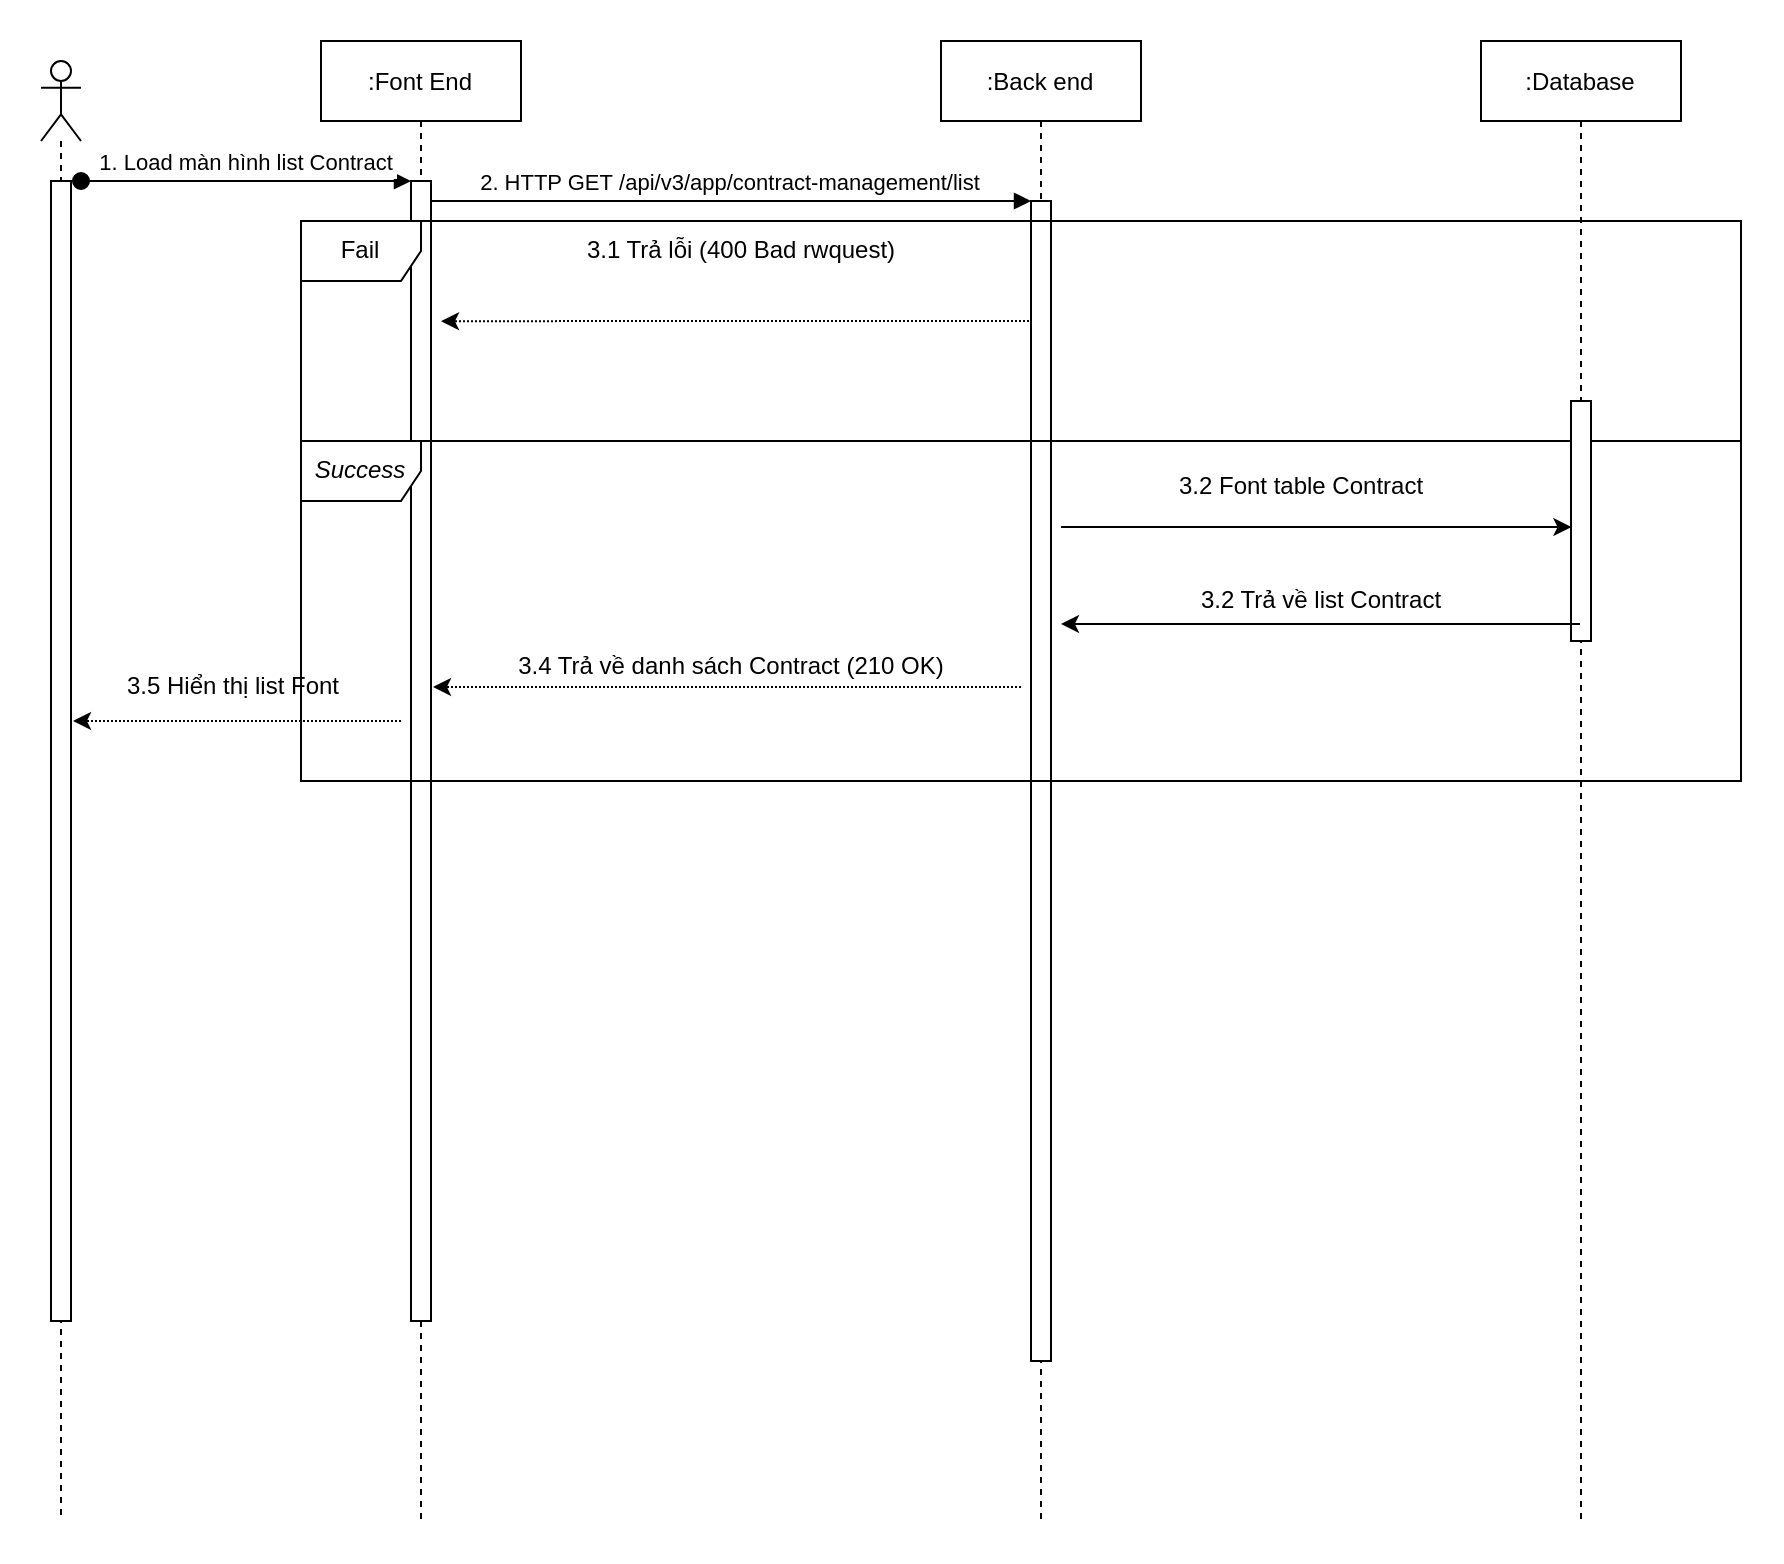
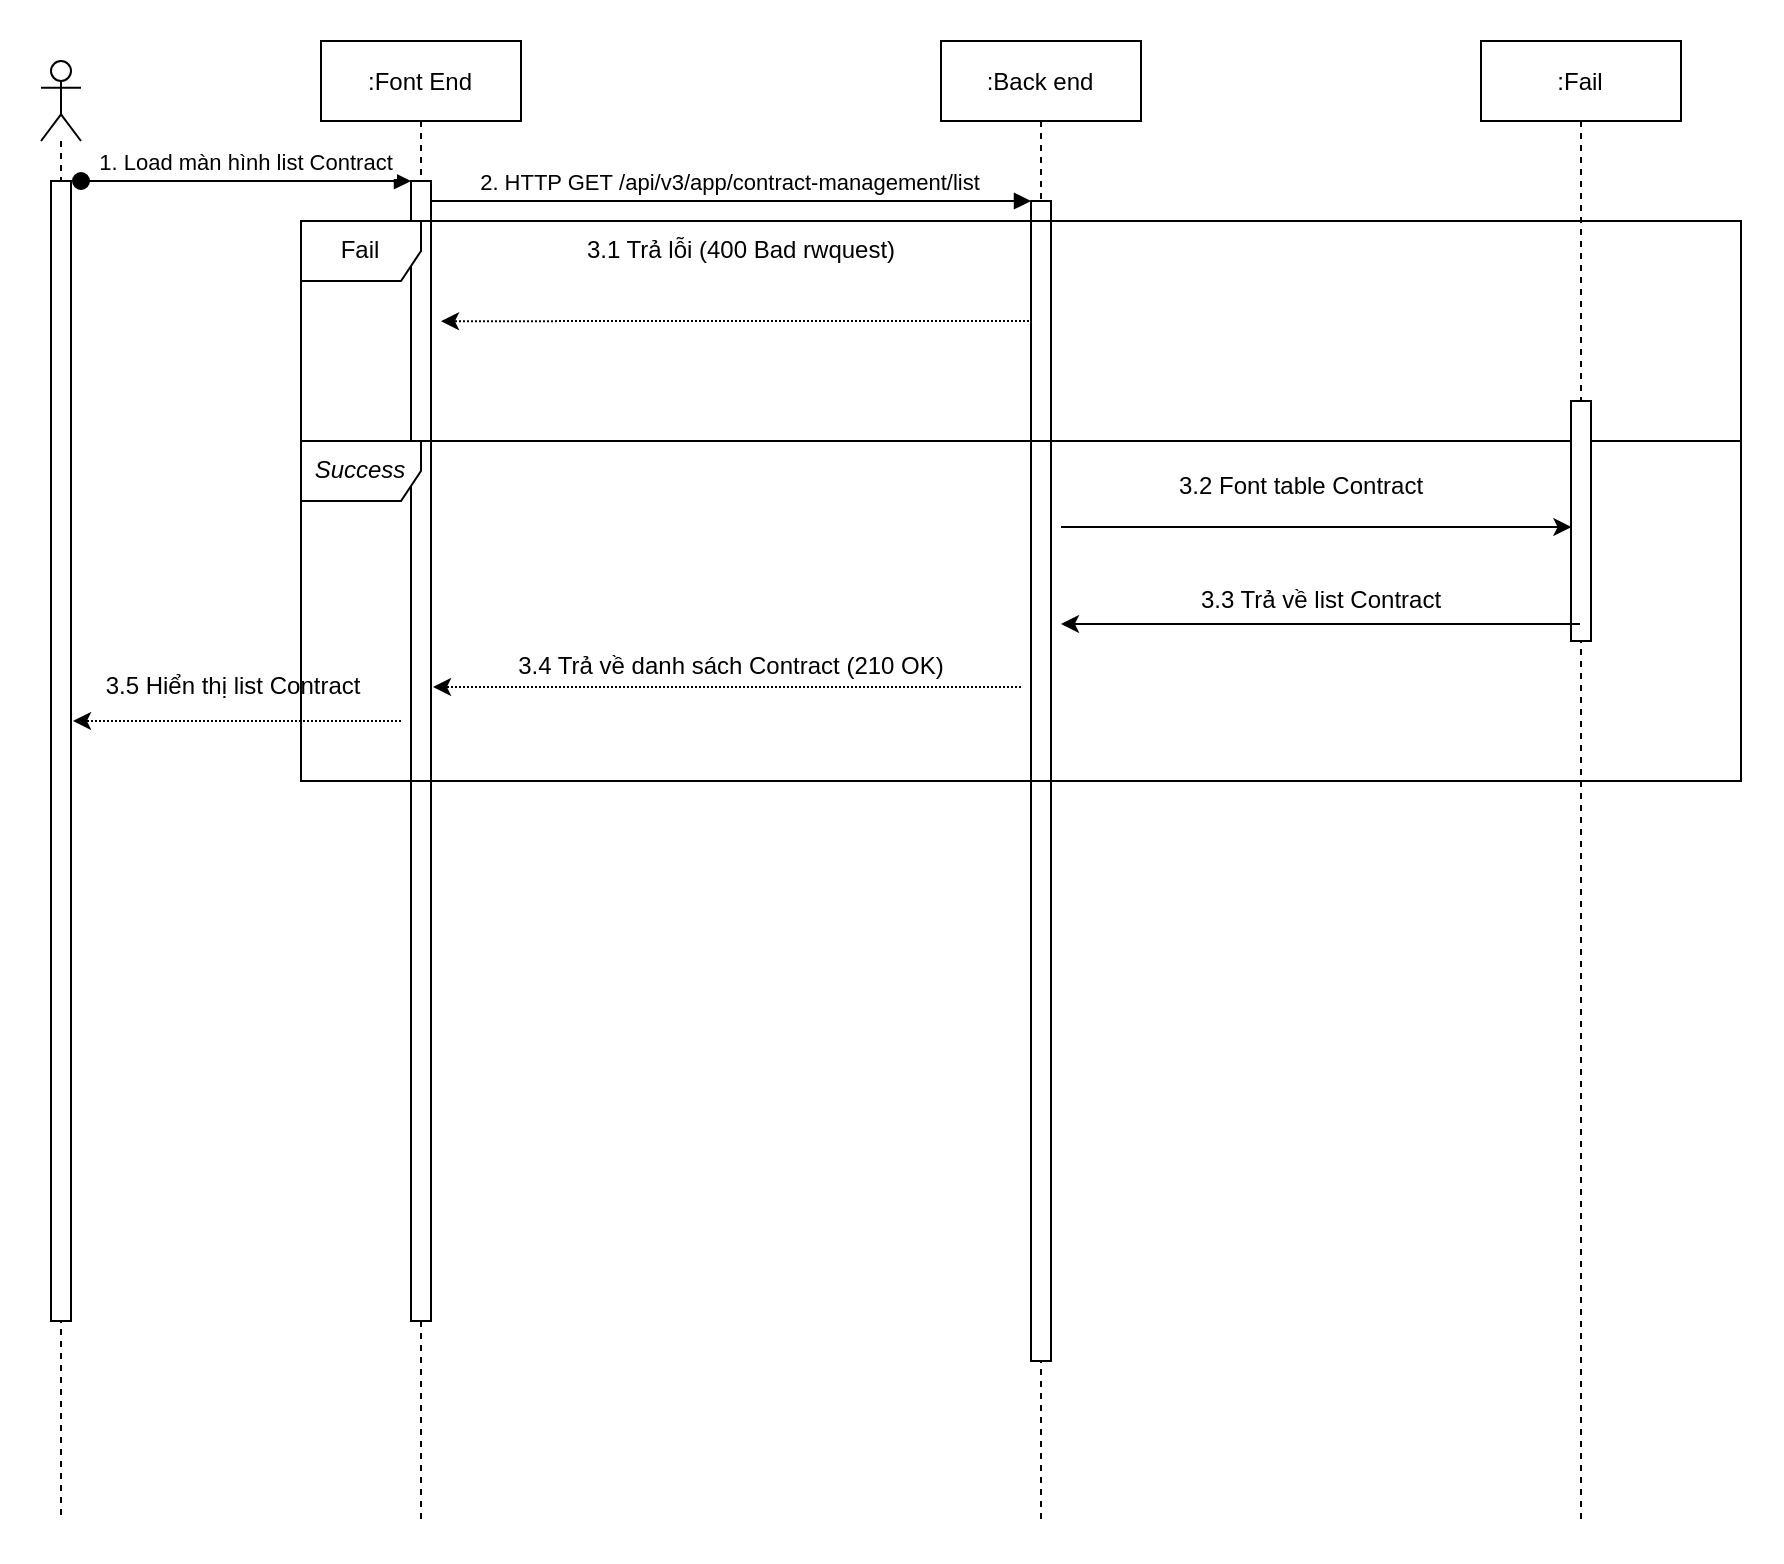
node ":Database": label ":Database" -> ":Fail"
node "3.2 Trả về list Contract": label "3.2 Trả về list Contract" -> "3.3 Trả về list Contract"
node "3.5 Hiển thị list Font": label "3.5 Hiển thị list Font" -> "3.5 Hiển thị list Contract"
